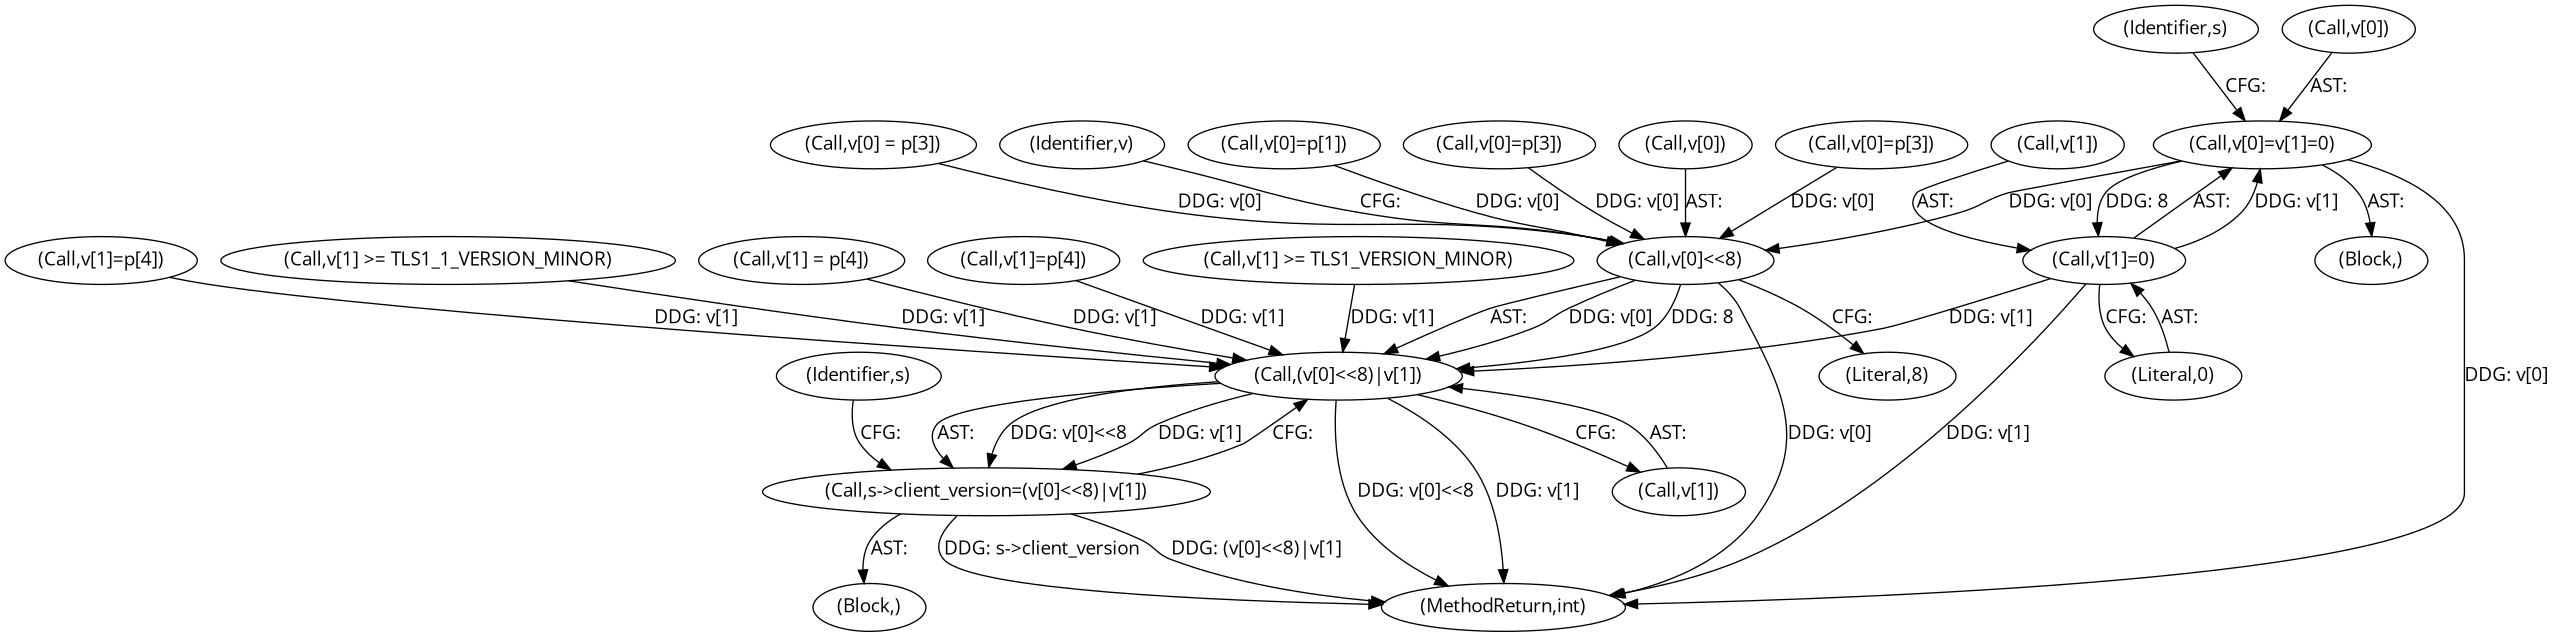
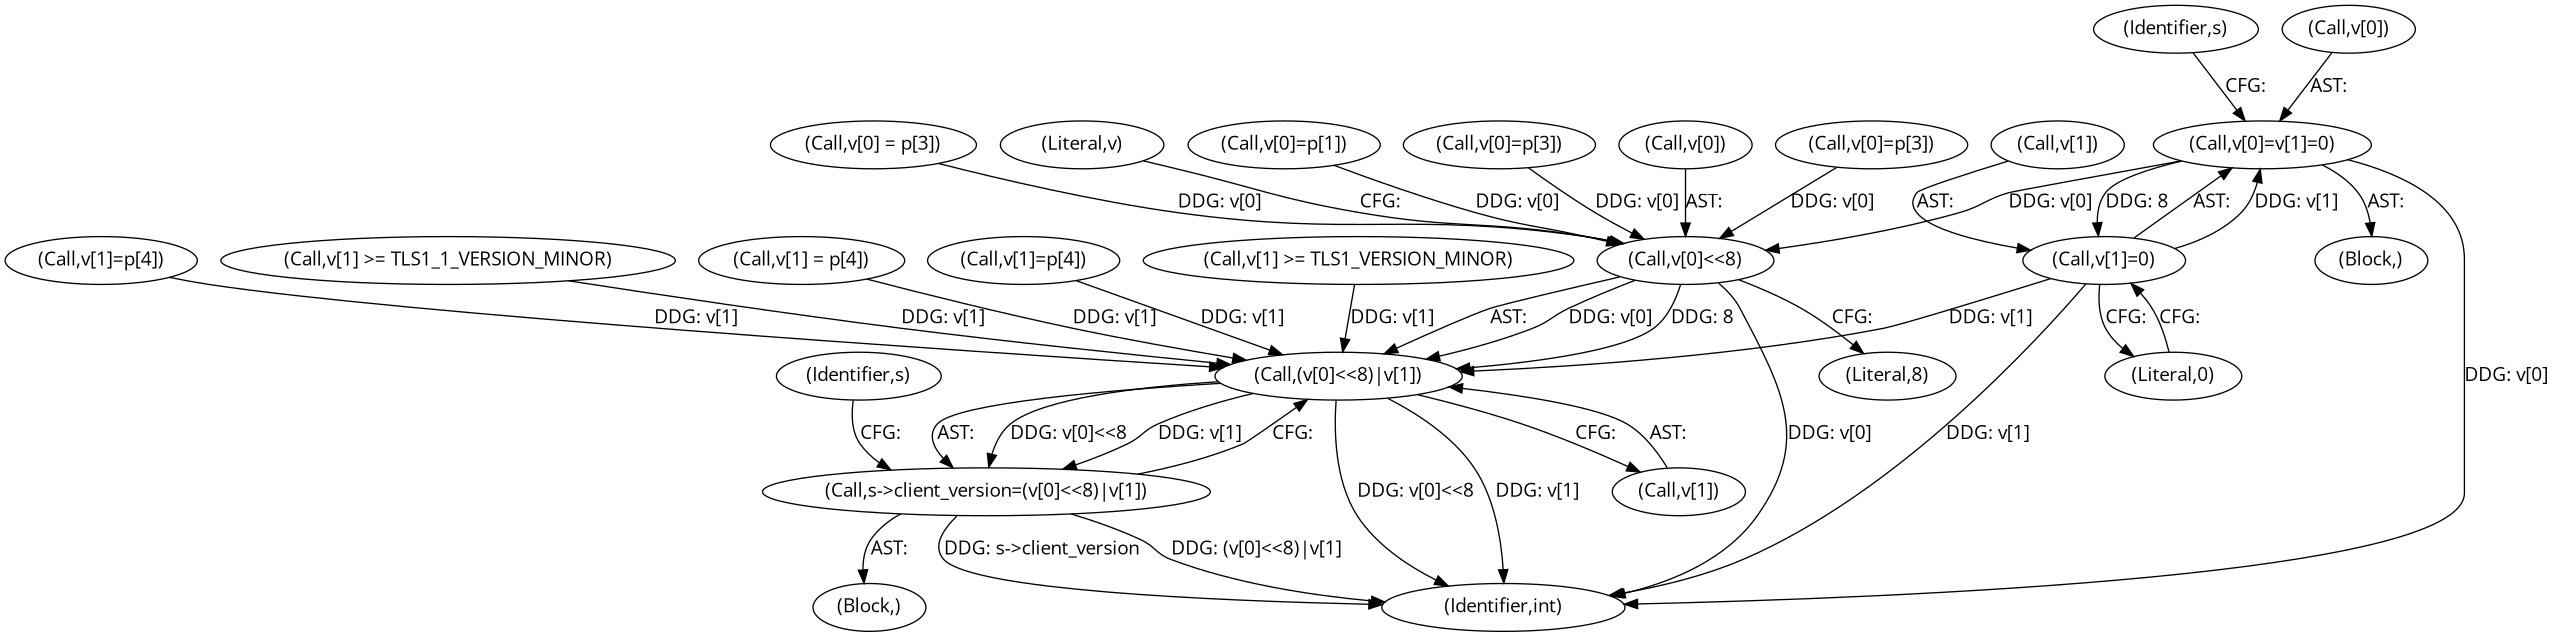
node "(Identifier,v)": label "(Identifier,v)" -> "(Literal,v)"
edge "(Literal,0)" -> "(Call,v[1]=0)": label "AST: " -> "CFG: "
node "(MethodReturn,int)": label "(MethodReturn,int)" -> "(Identifier,int)"
